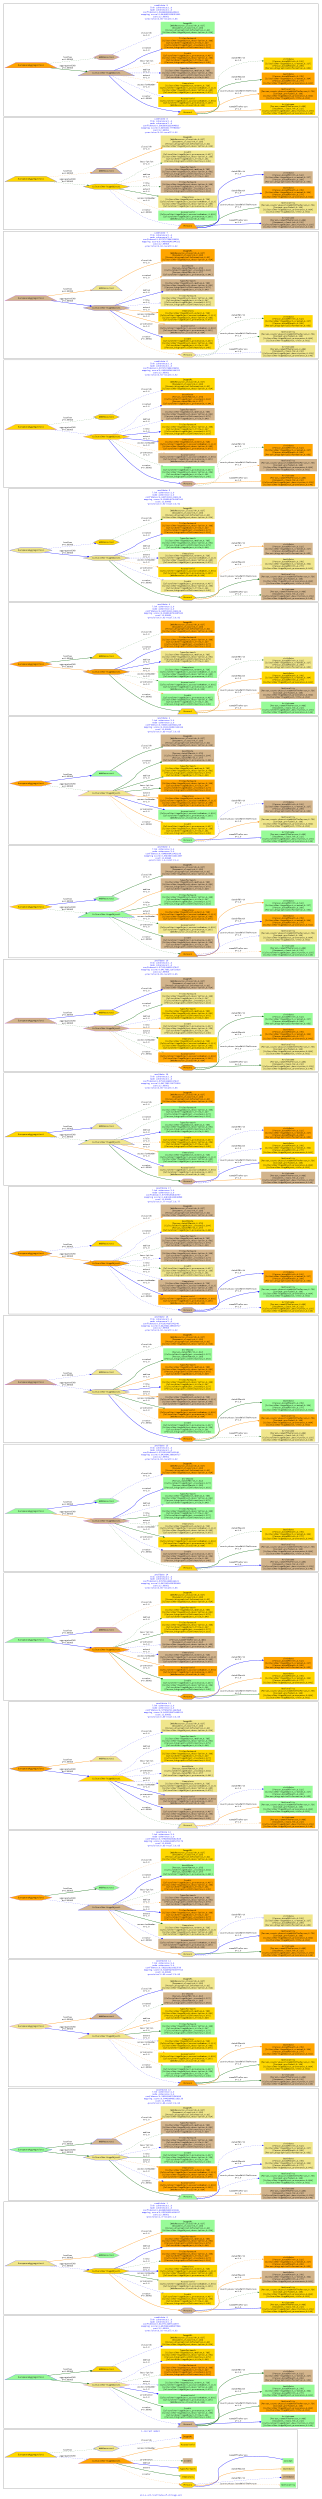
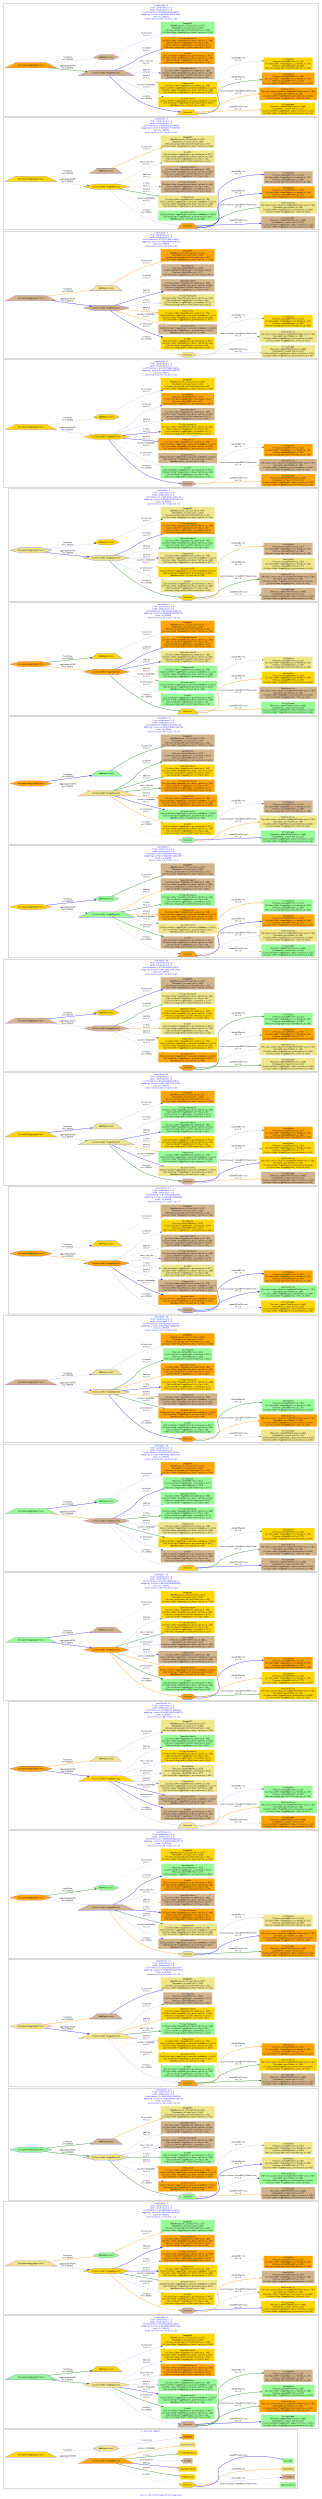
node "Accessionid": fillcolor gold -> khaki
node "Titleofartwork": added
